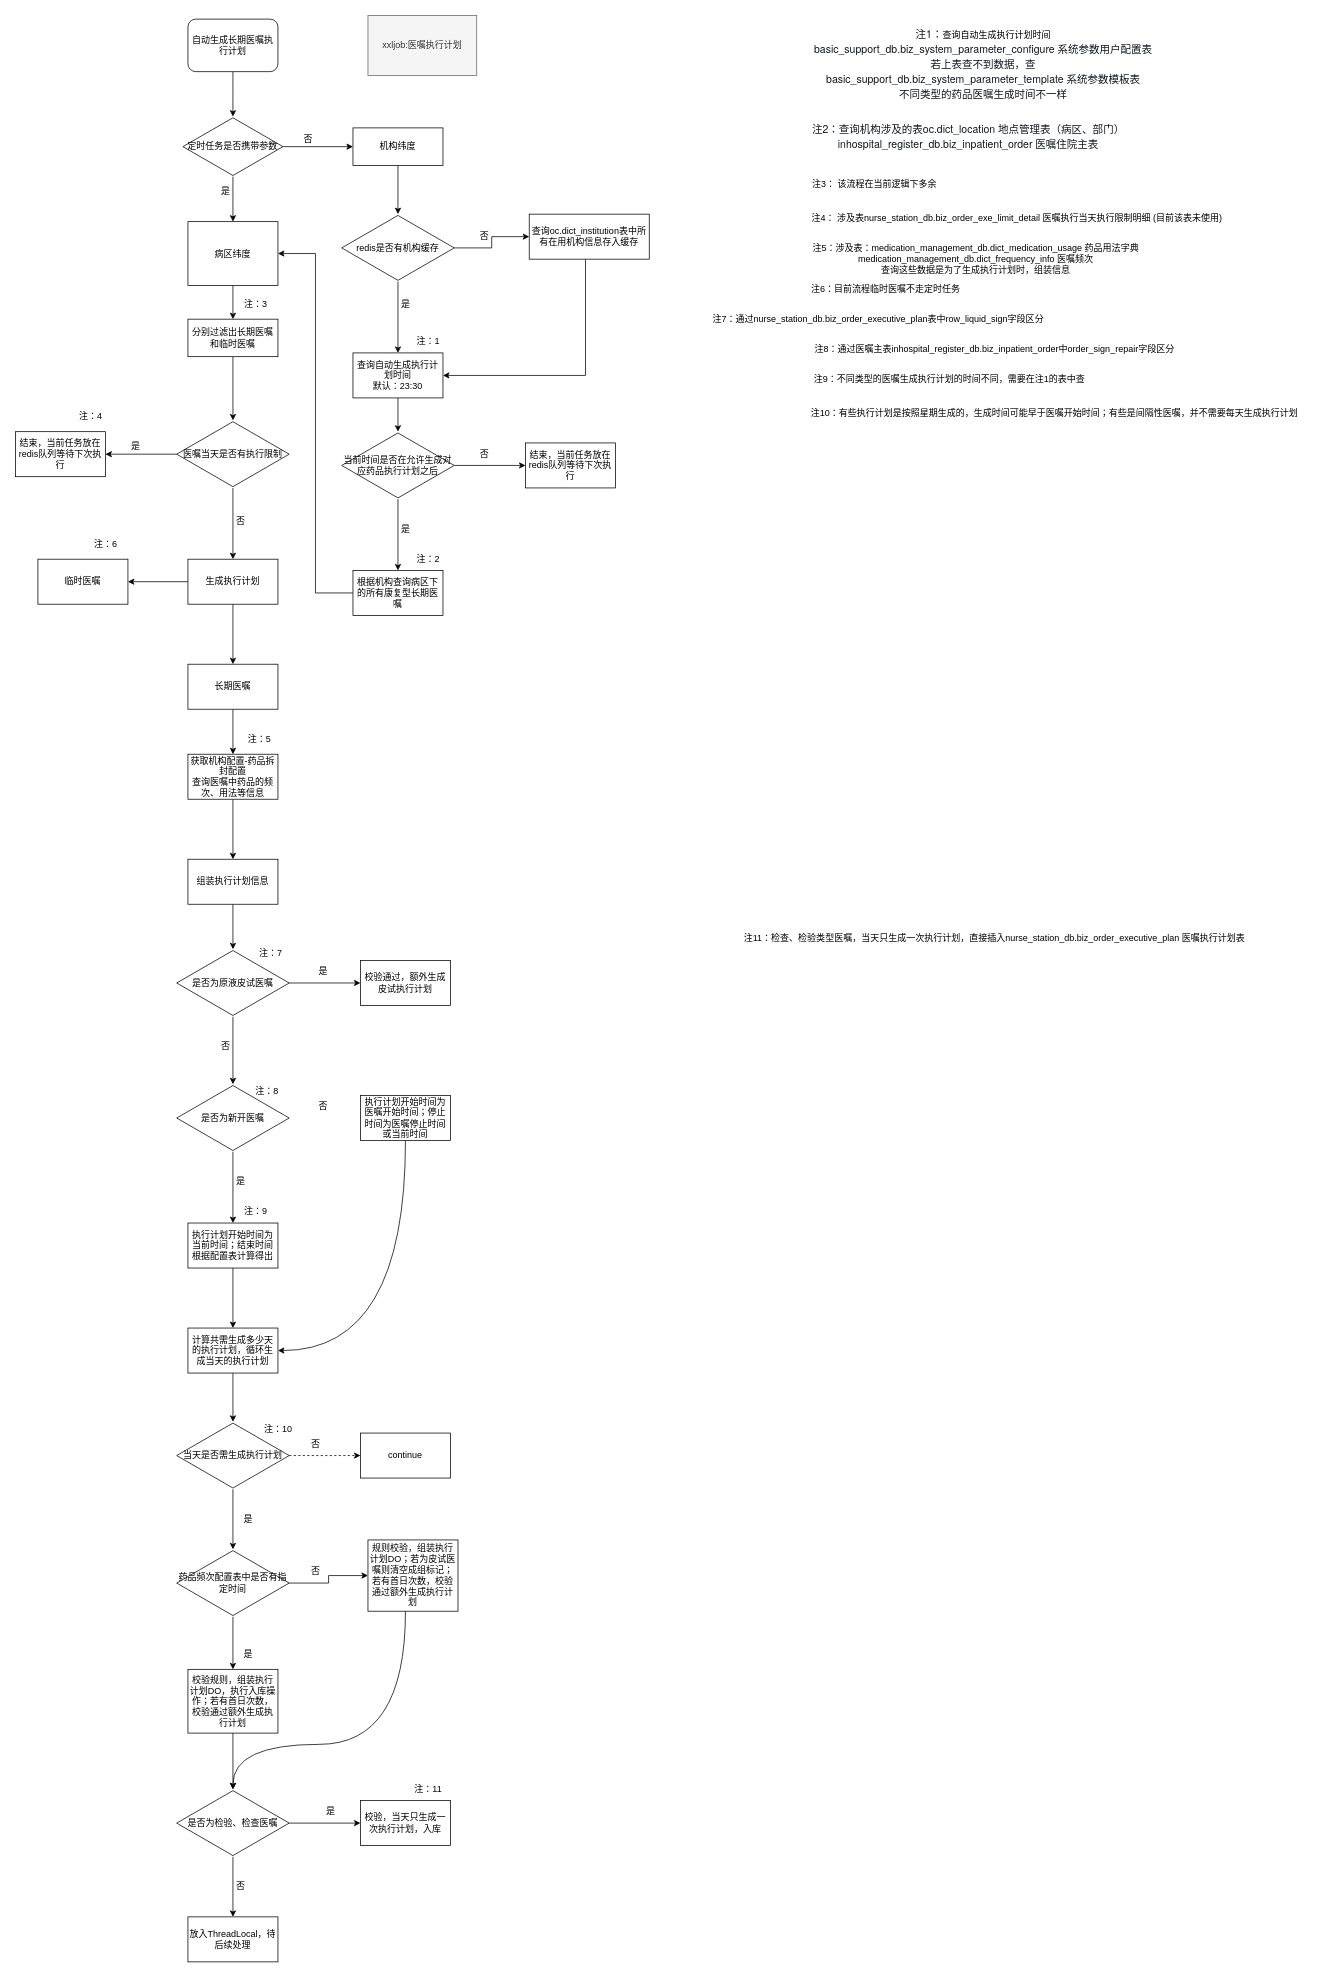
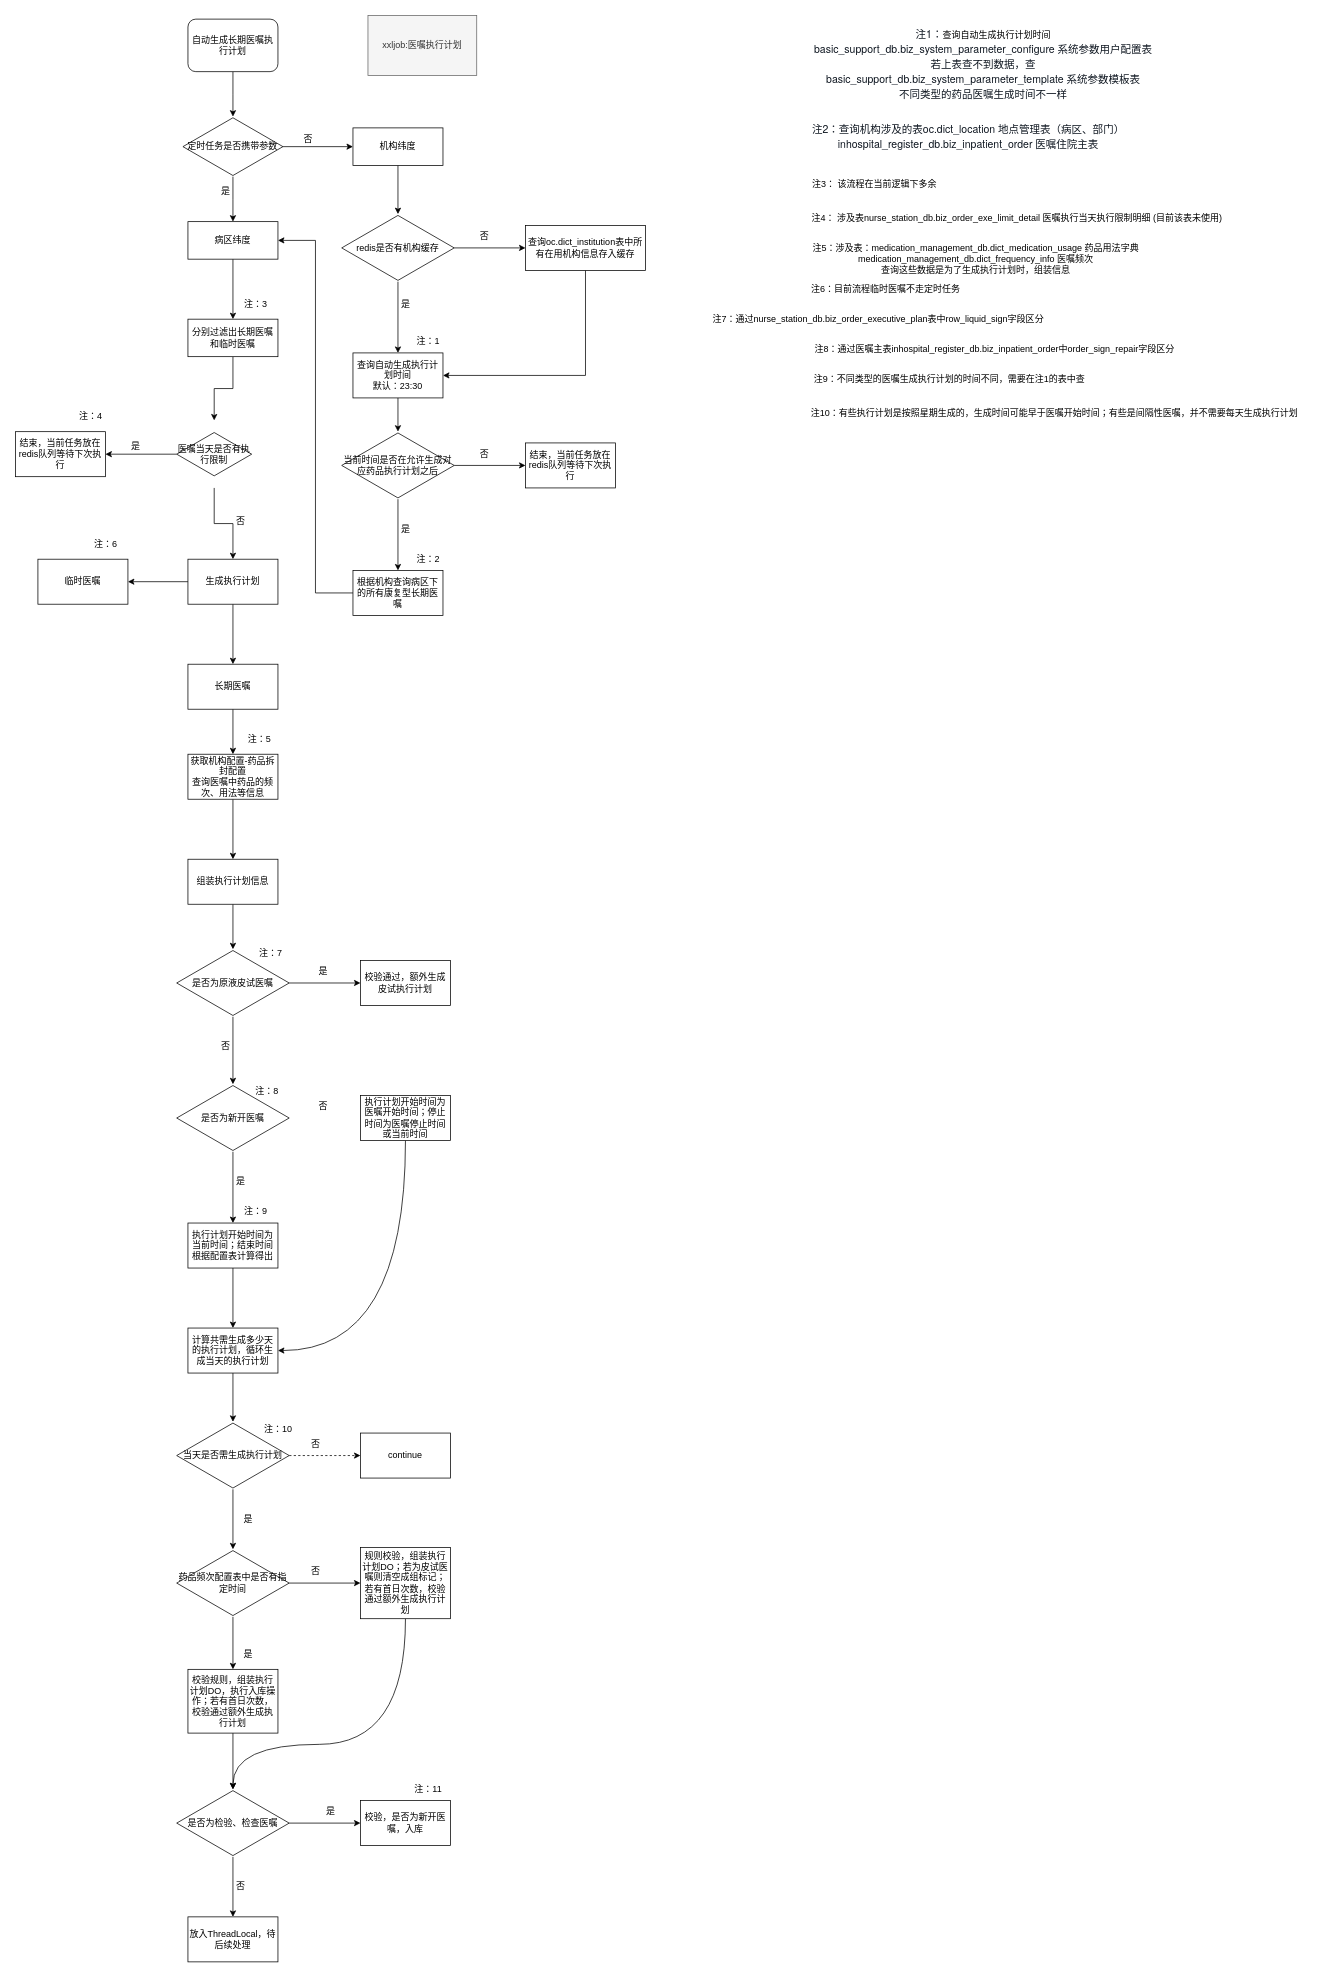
node "查询oc.dict_institution表中所有在用机构信息存入缓存": moved (589, 237) -> (585, 248)
node "病区纬度": size 90x64 -> 90x38
node "医嘱当天是否有执行限制": size 113x68 -> 75x68
node "注11：检查、检验类型医嘱，当天只生成一次执行计划，直接插入nurse_station_db.biz_order_executive_plan 医嘱执行计划表": removed
node "规则校验，组装执行计划DO；若为皮试医嘱则清空成组标记；若有首日次数，校验通过额外生成执行计划": moved (413, 1575) -> (405, 1583)
node "校验，当天只生成一次执行计划，入库": label "校验，当天只生成一次执行计划，入库" -> "校验，是否为新开医嘱，入库"
